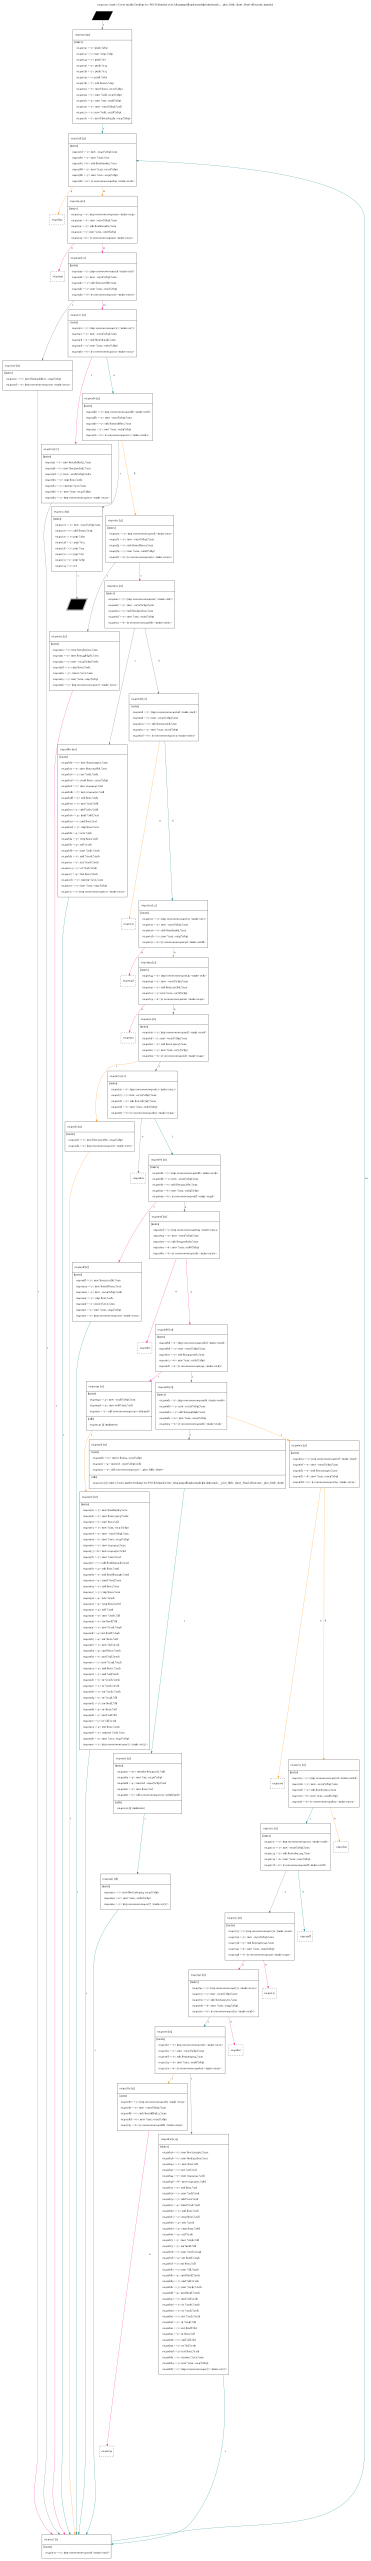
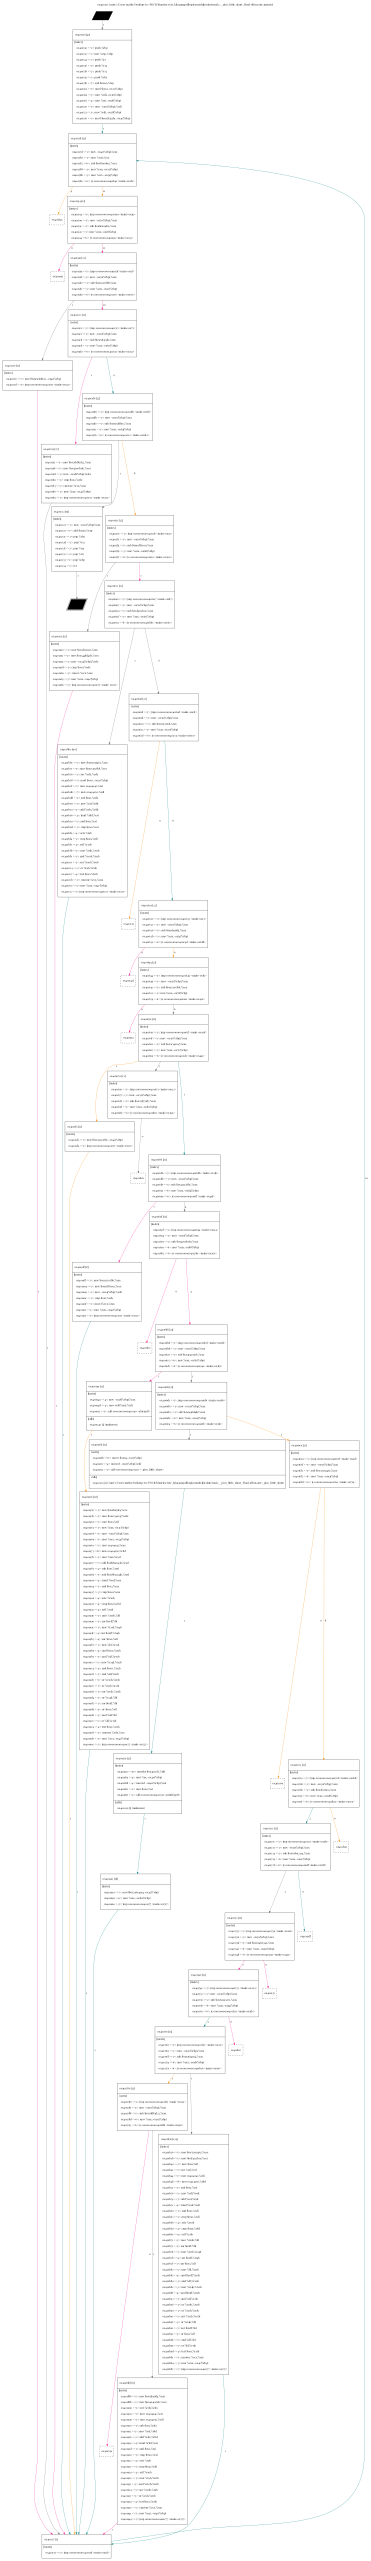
edge "0x401670 [22]" -> "0x401686 [25]": now "0x40165a [22]" -> "0x401686 [25]"
node "0x4018f6 [83]": added
